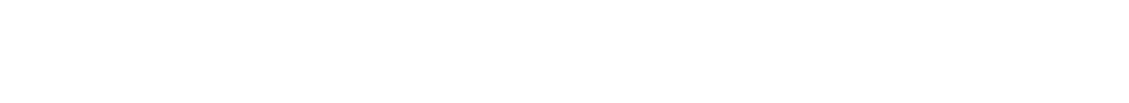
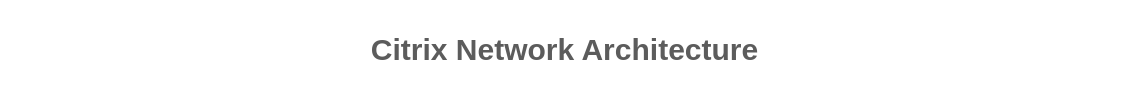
node "Citrix Network Architecture": added
